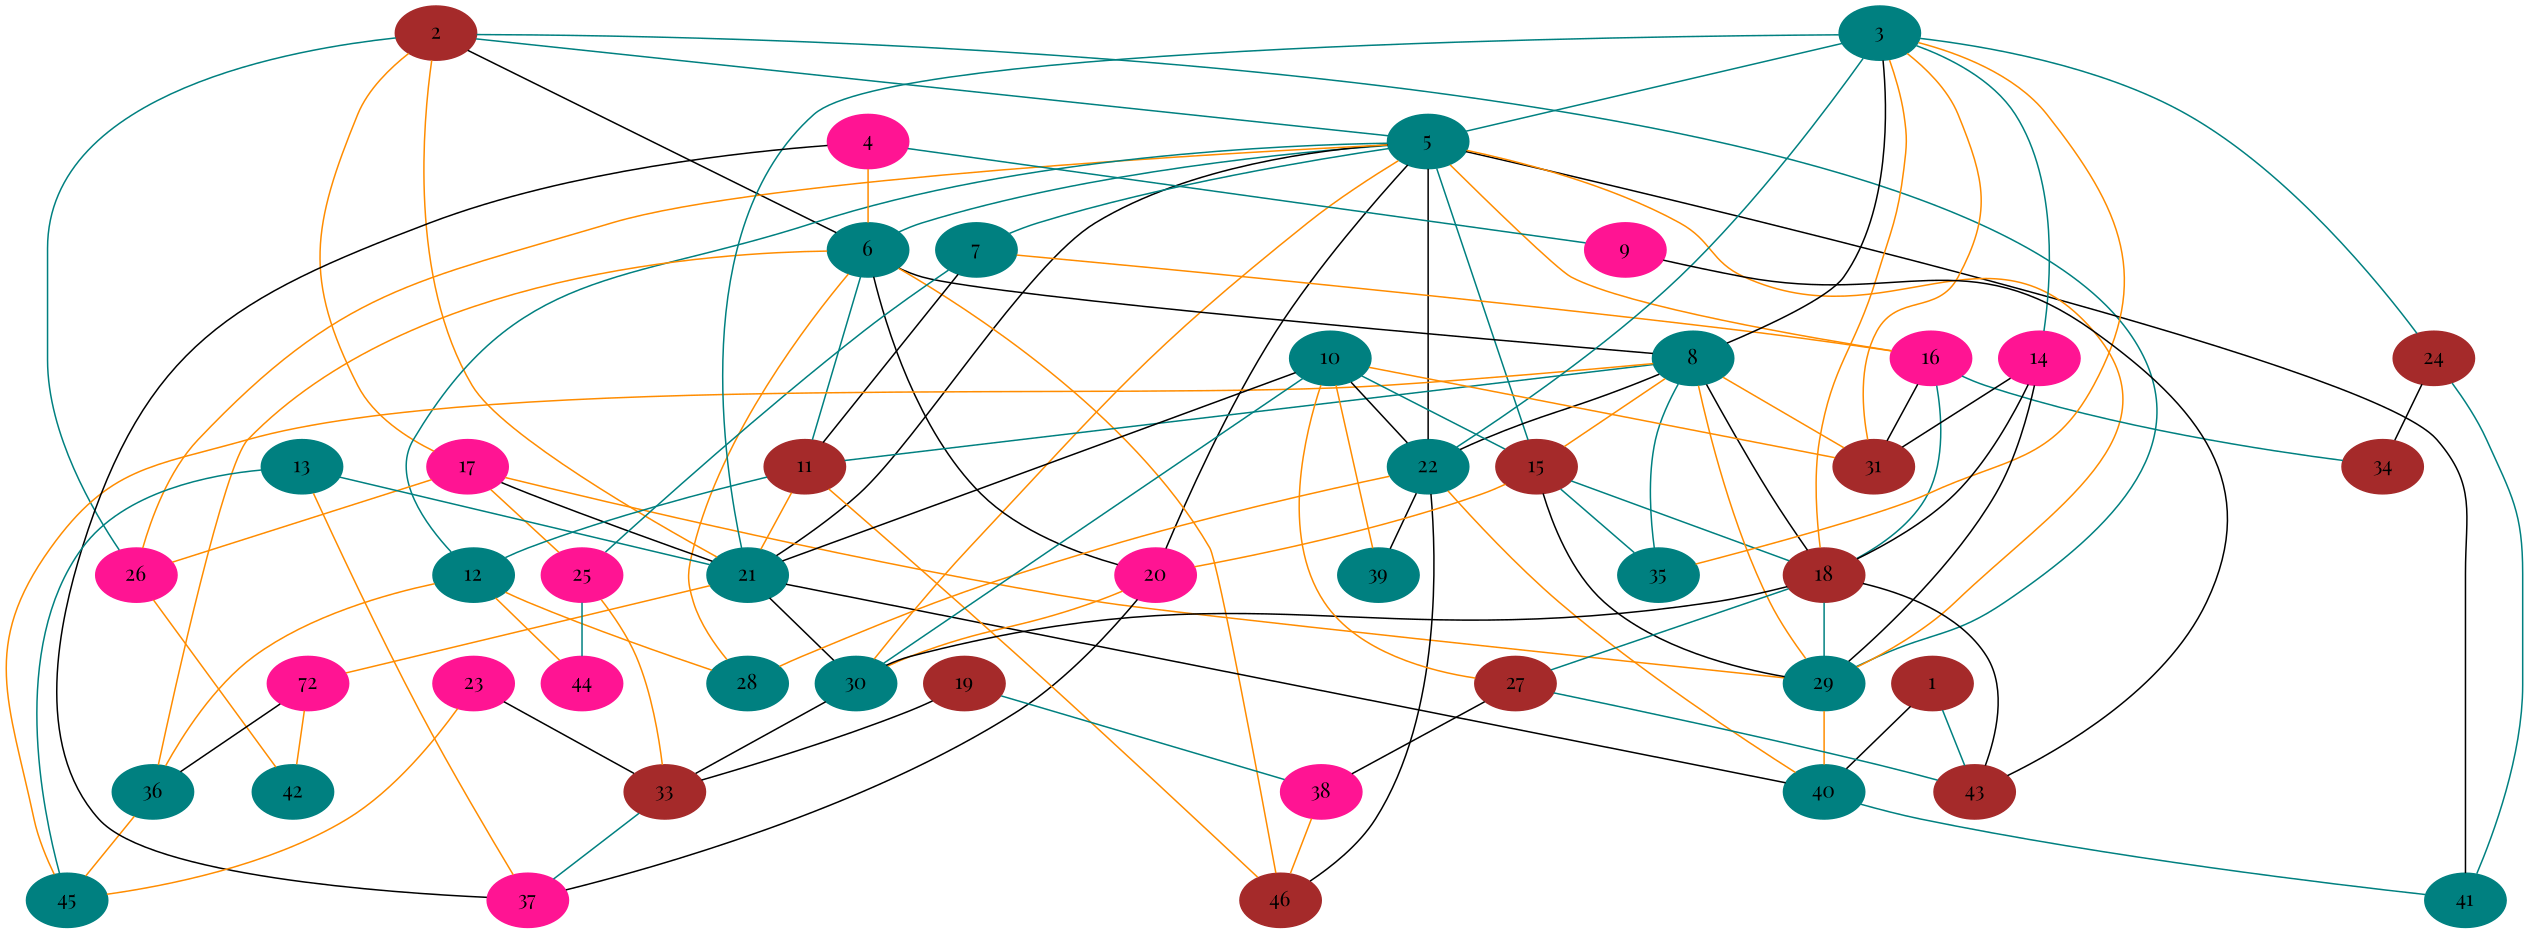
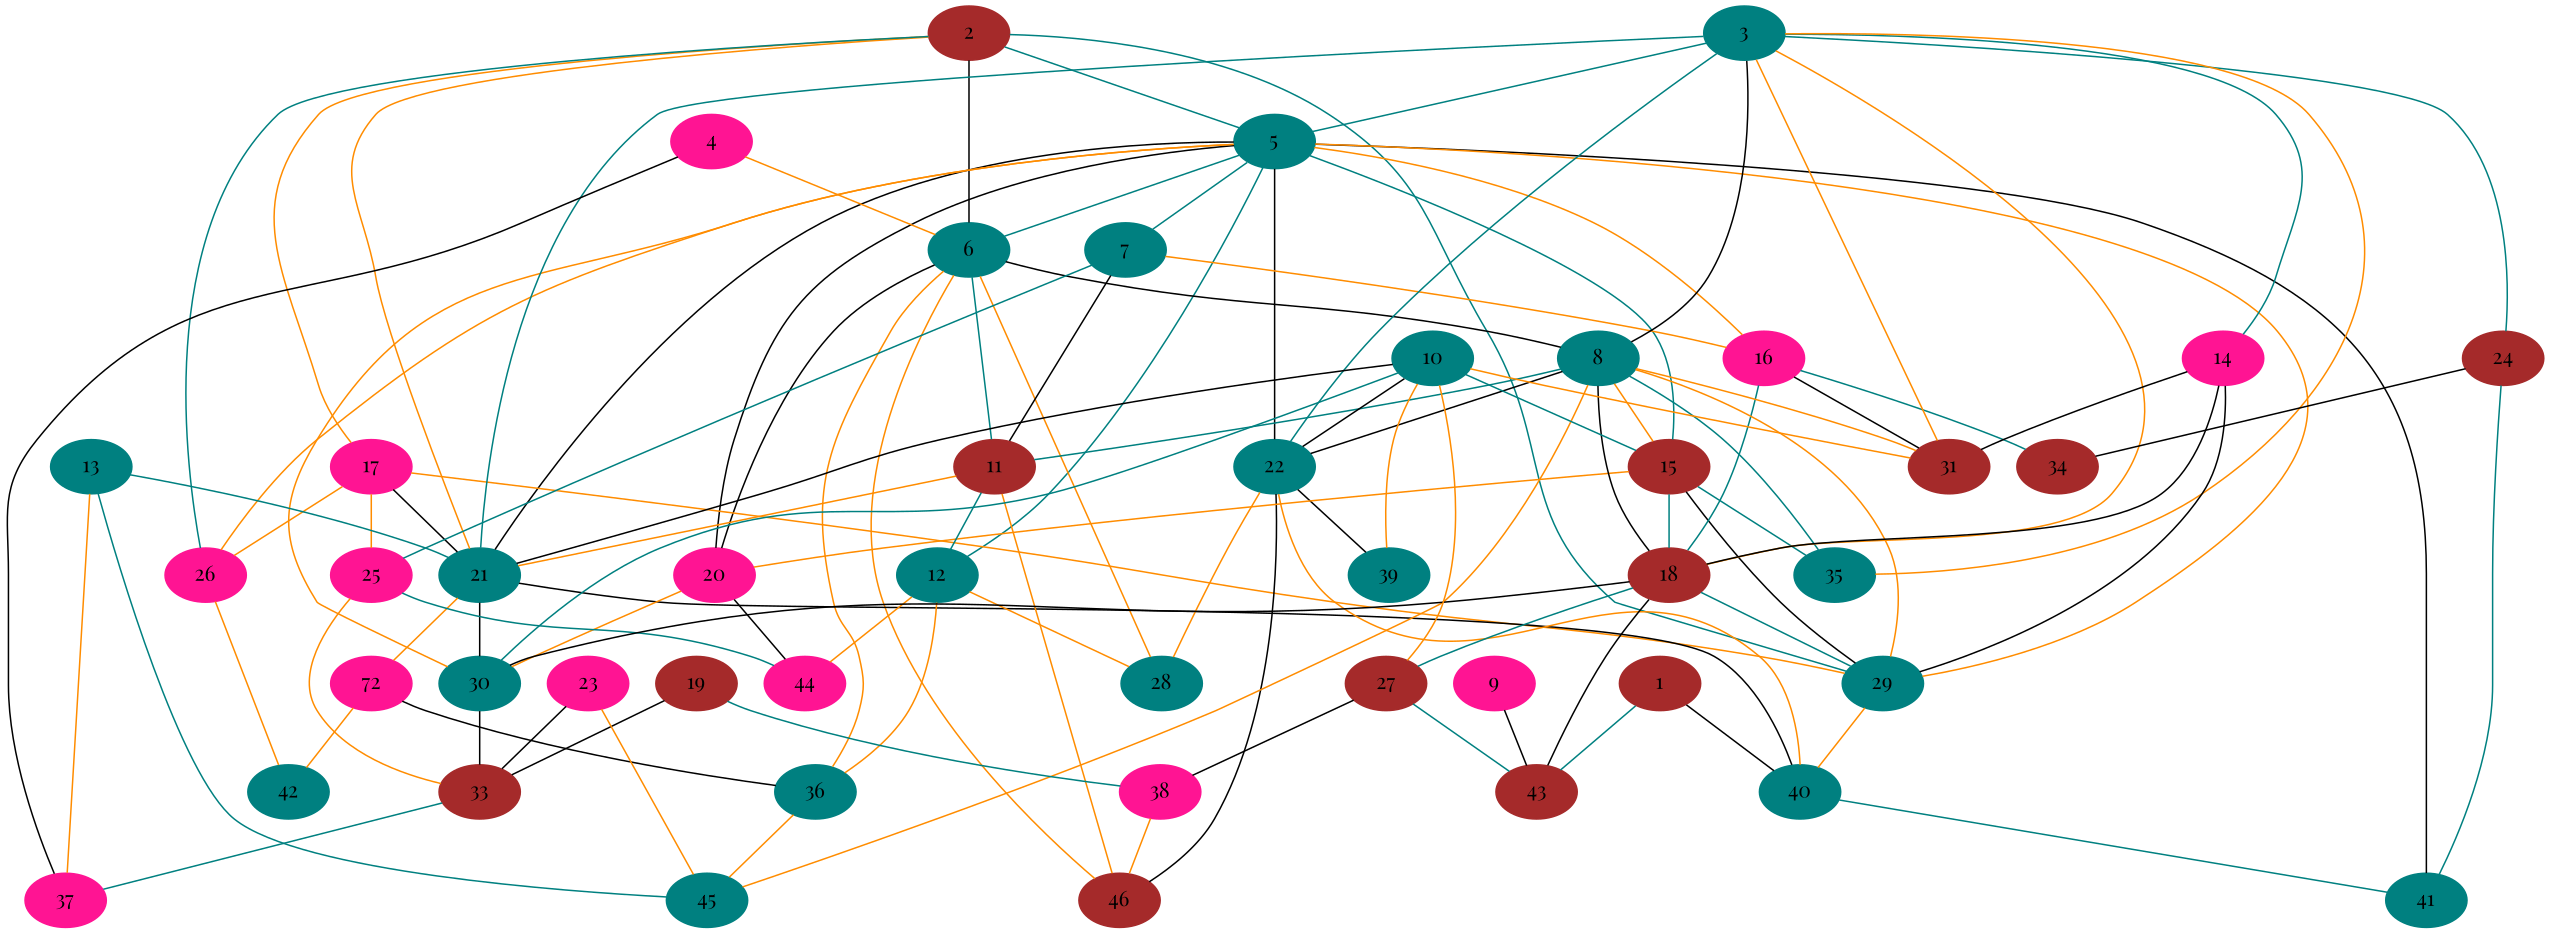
edge "4" -- "9": removed
edge "20" -- "37": now "20" -- "44"
